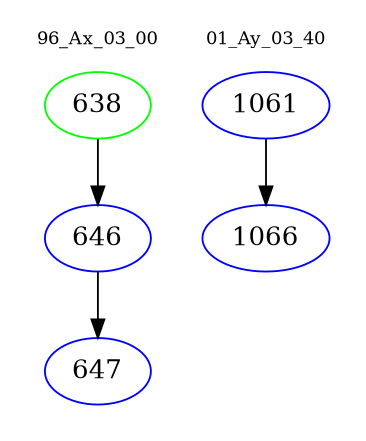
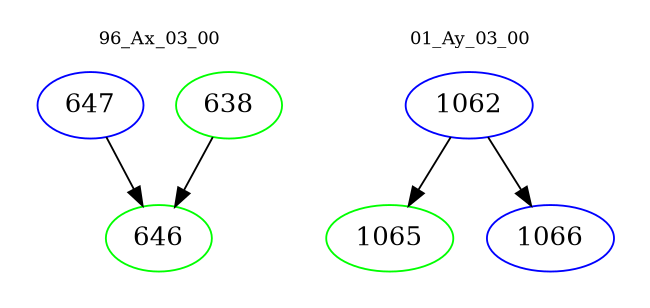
cluster "01_Ay_03_40": label "01_Ay_03_40" -> "01_Ay_03_00"
node "1061": label "1061" -> "1062"
node "646": color blue -> green
node "1065": added
edge "646" -> "647": reversed
